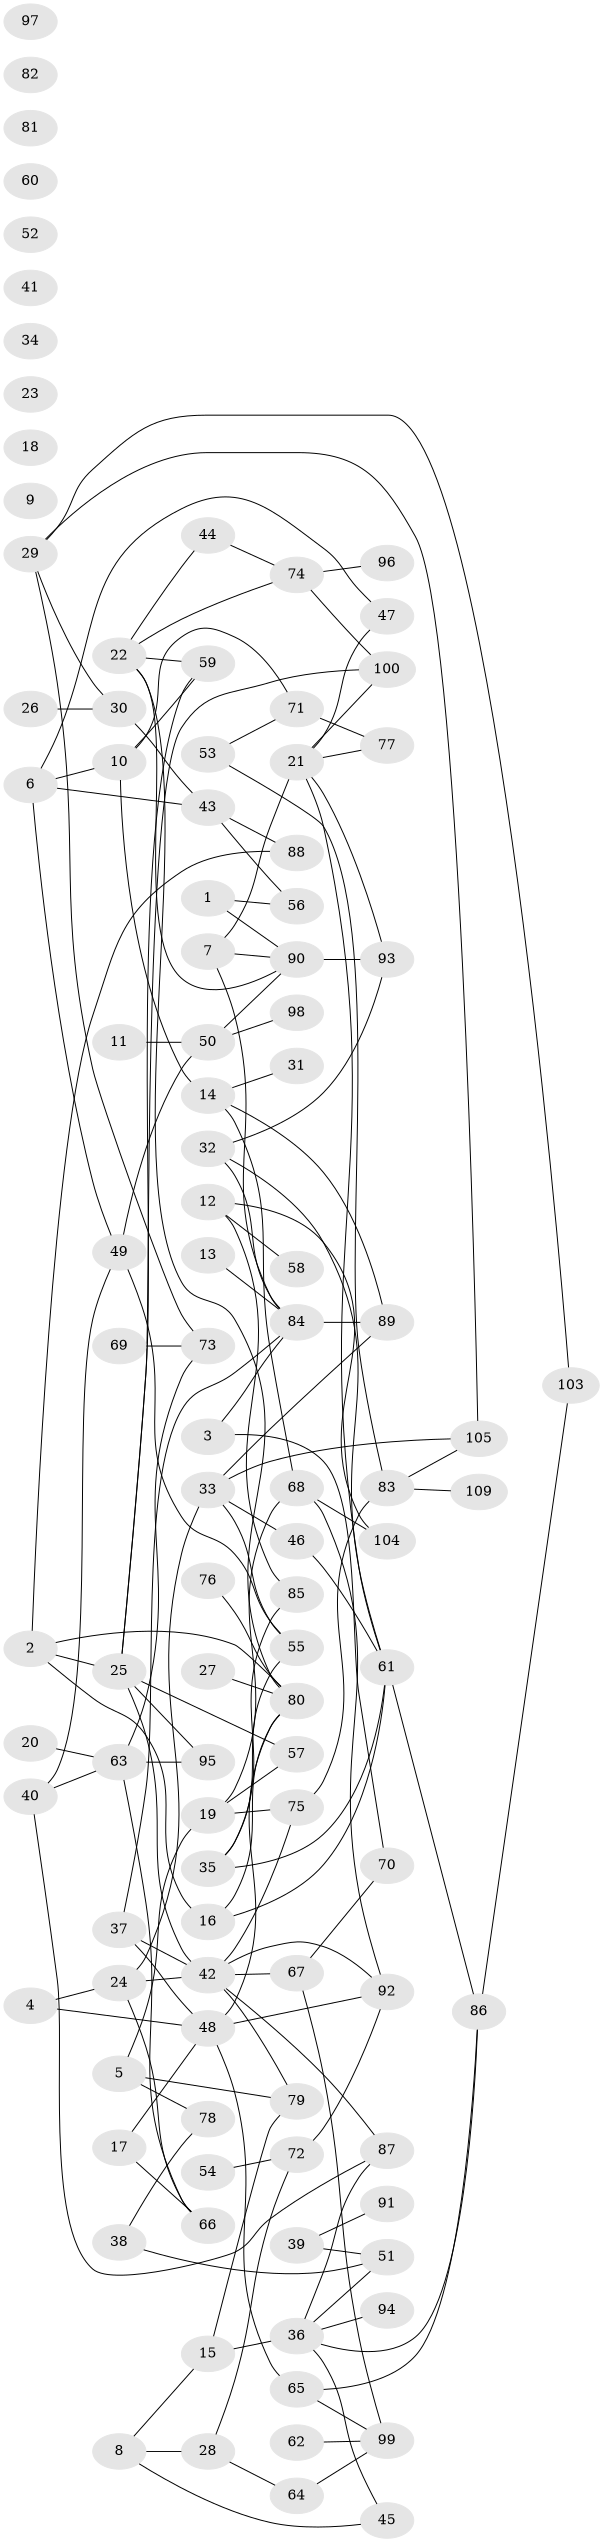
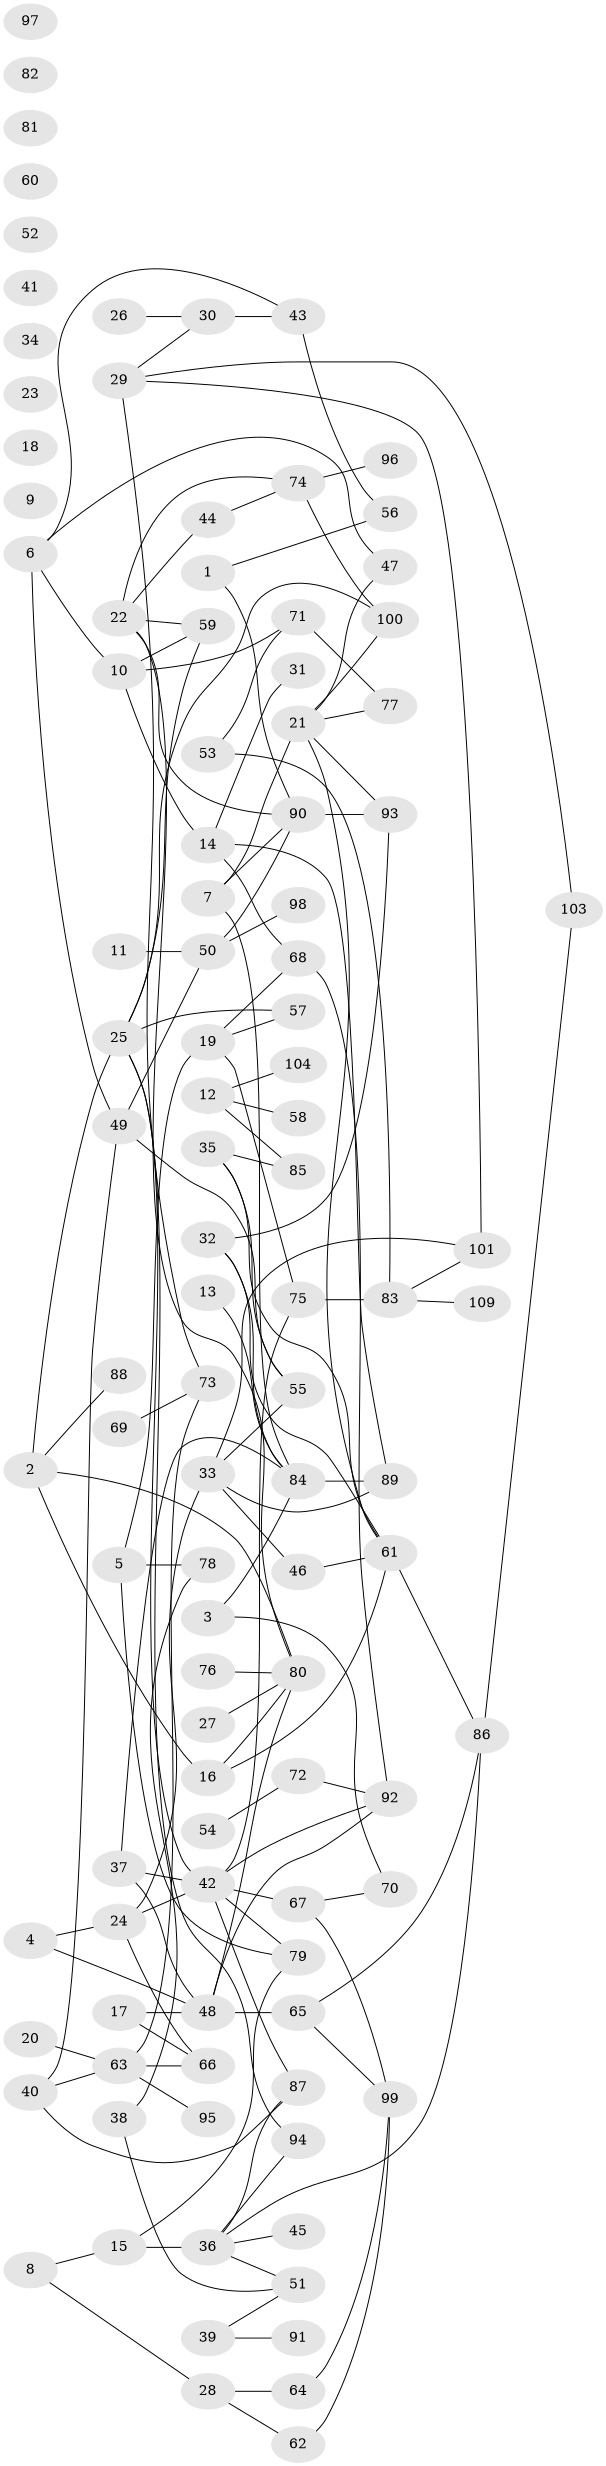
edge "43" -- "88": removed
node "105": label "105" -> "101"
edge "68" -- "104": removed
edge "25" -- "95": now "25" -- "94"
edge "72" -- "28": now "62" -- "28"
edge "8" -- "45": removed
